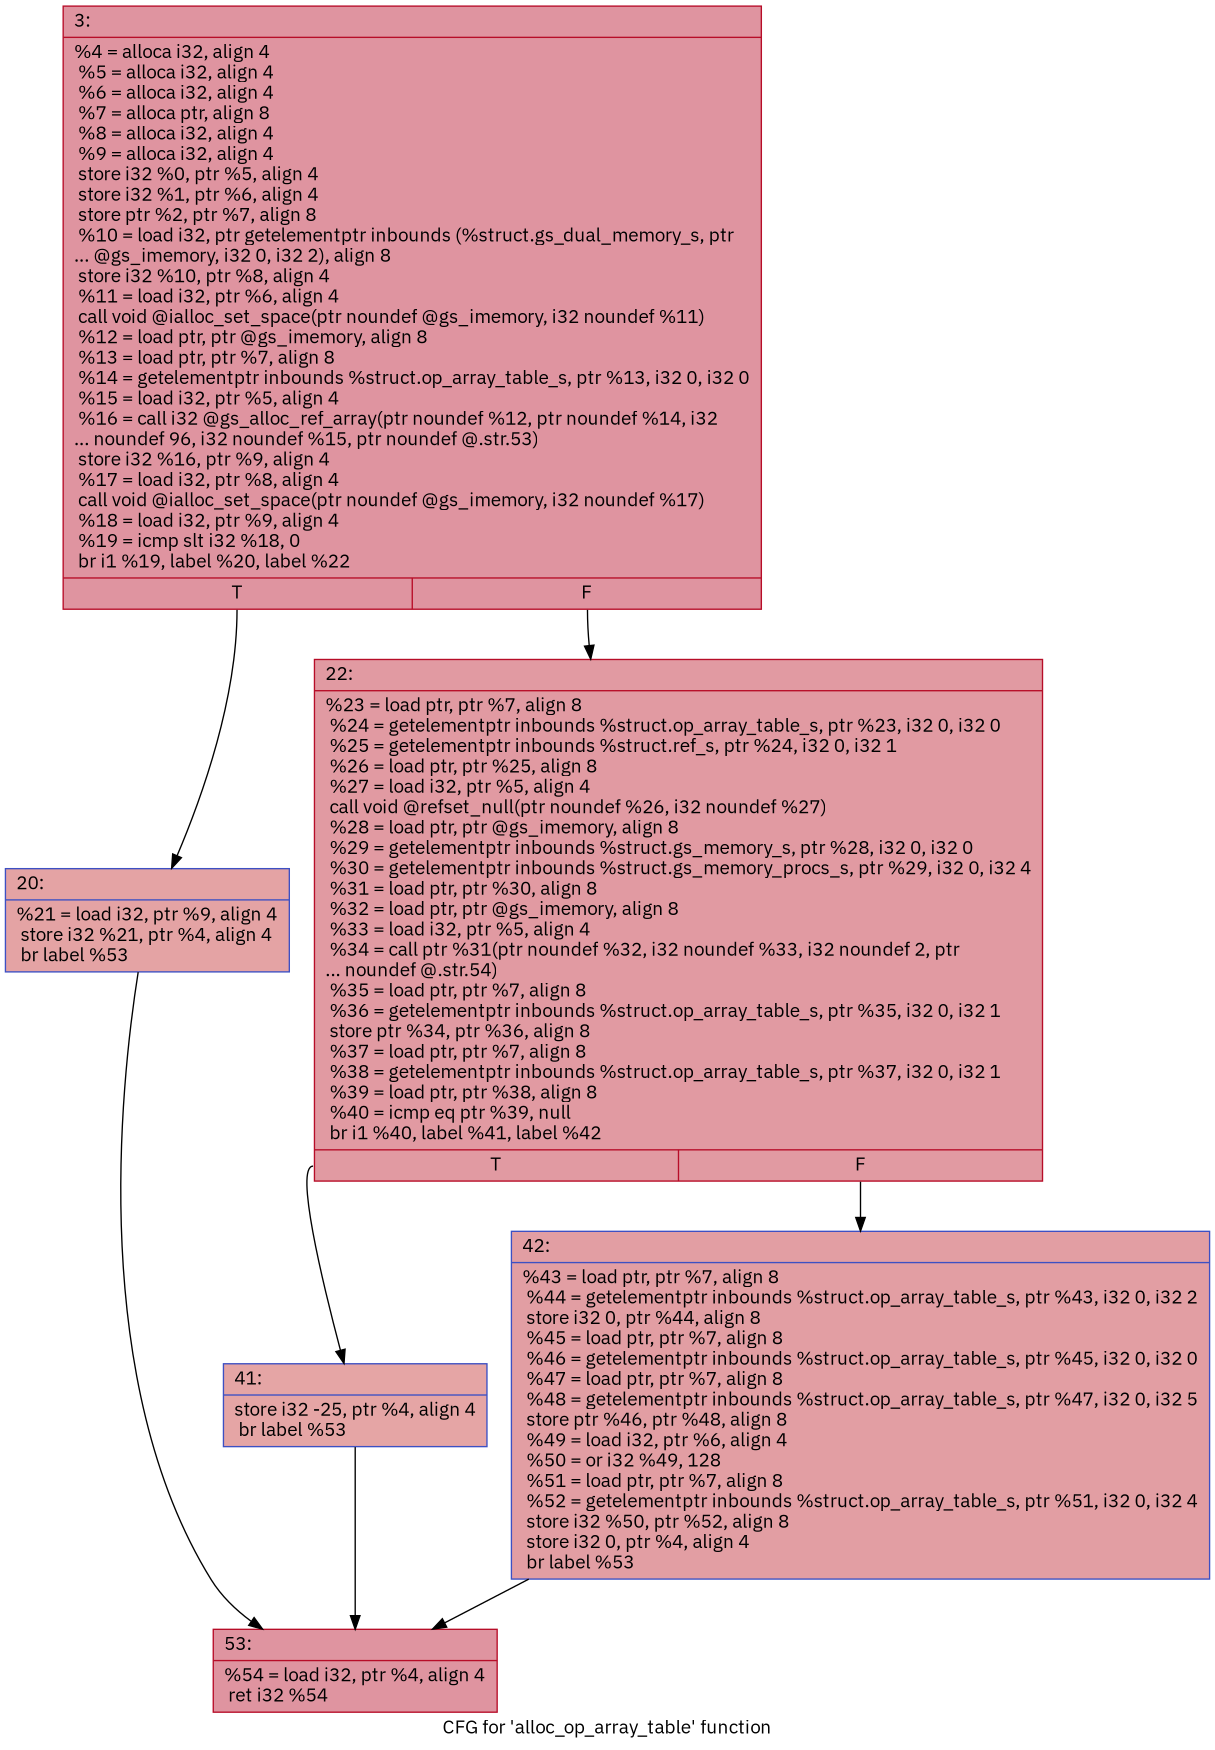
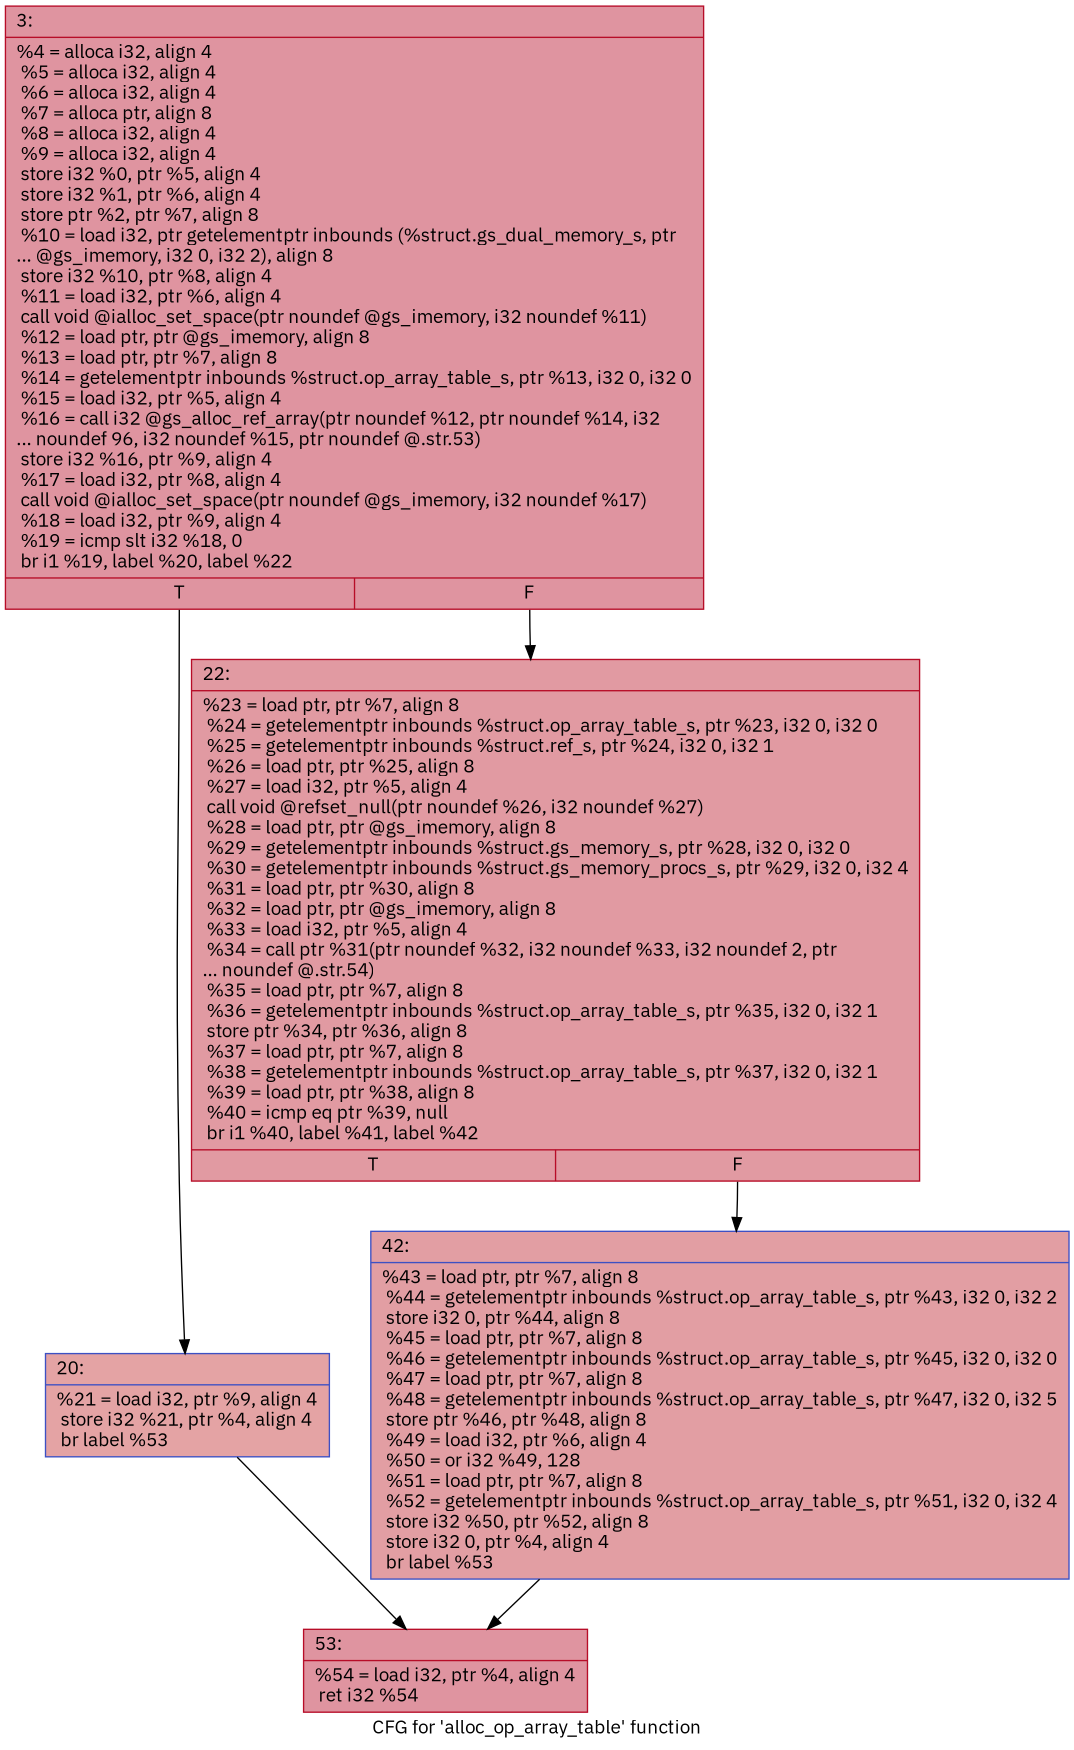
node "41:": removed
